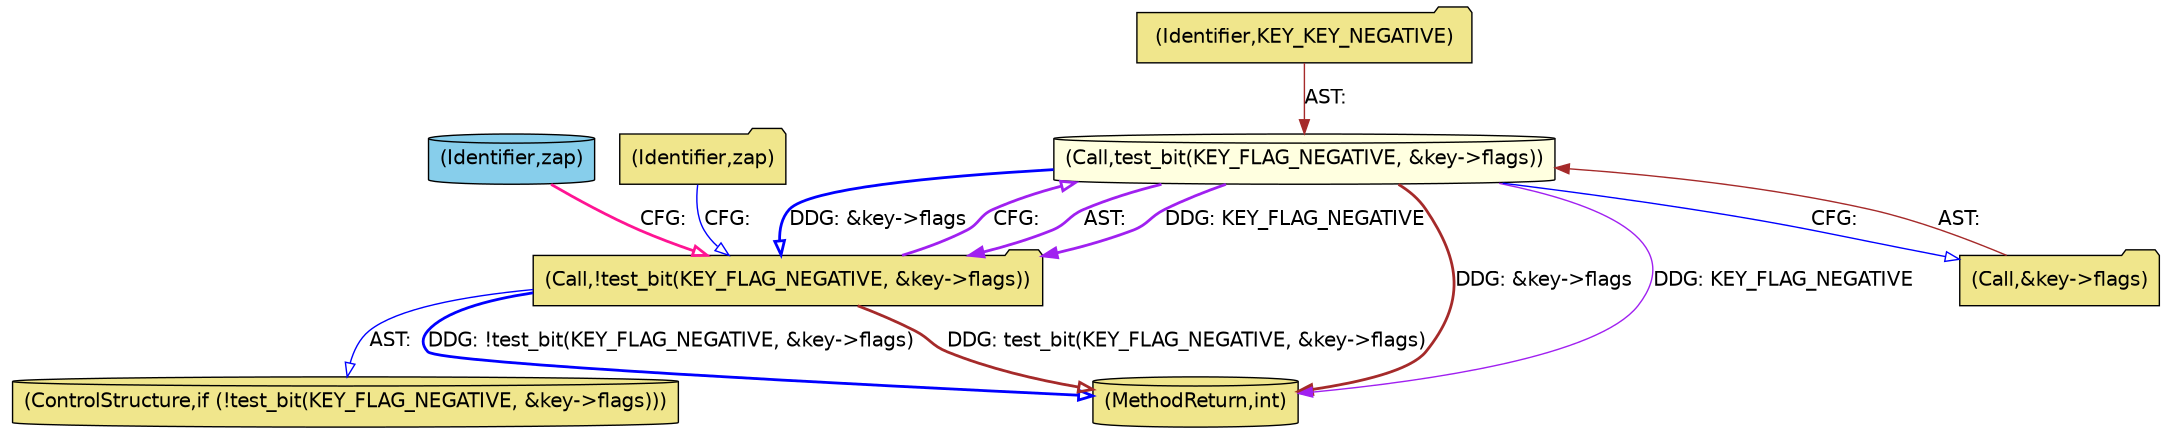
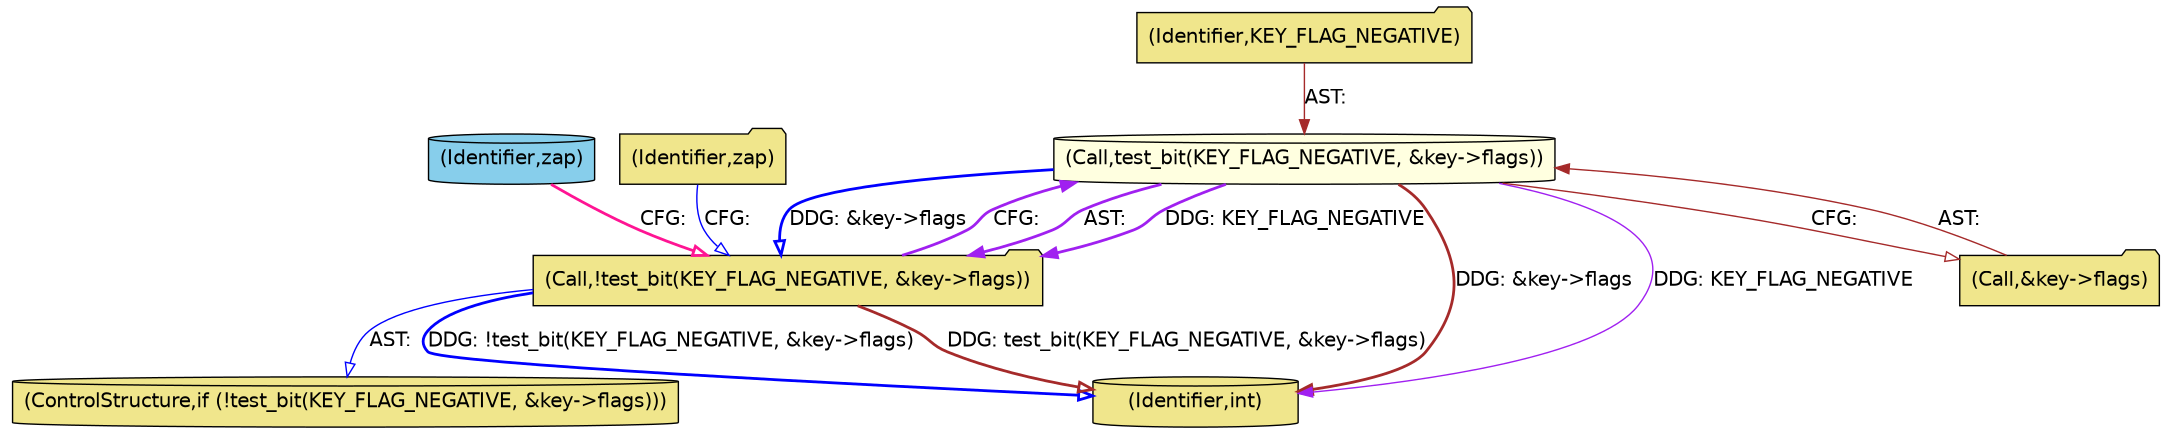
node "(Identifier,KEY_KEY_NEGATIVE)": label "(Identifier,KEY_KEY_NEGATIVE)" -> "(Identifier,KEY_FLAG_NEGATIVE)"
edge "(Call,test_bit(KEY_FLAG_NEGATIVE, &key->flags))" -> "(Call,&key->flags)": color blue -> brown
edge "(Call,!test_bit(KEY_FLAG_NEGATIVE, &key->flags))" -> "(Call,test_bit(KEY_FLAG_NEGATIVE, &key->flags))": arrowhead onormal -> normal
node "(MethodReturn,int)": label "(MethodReturn,int)" -> "(Identifier,int)"
